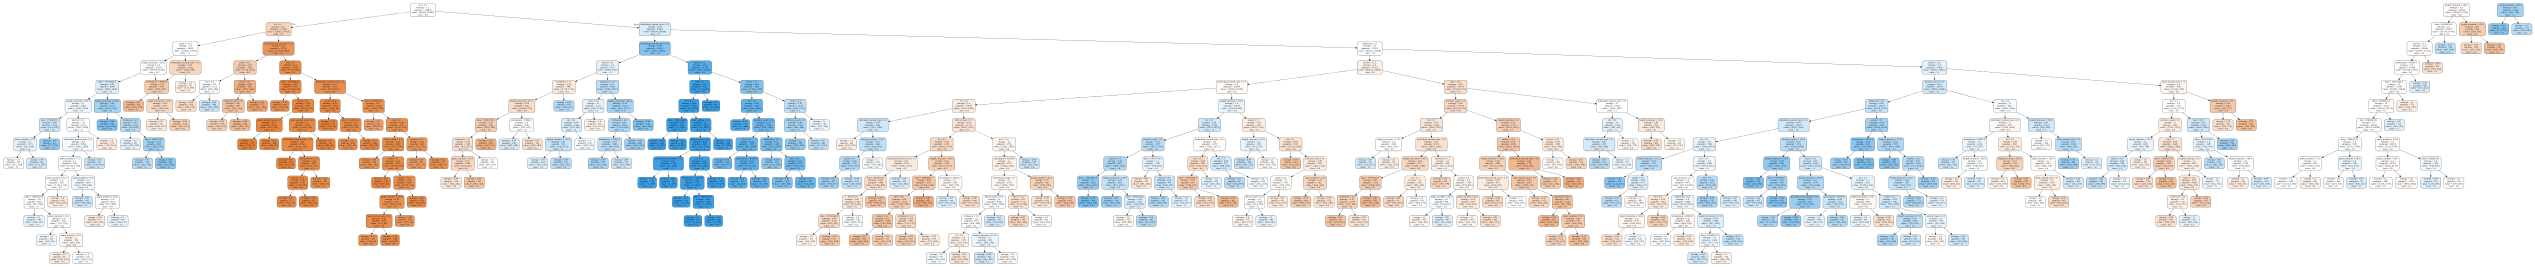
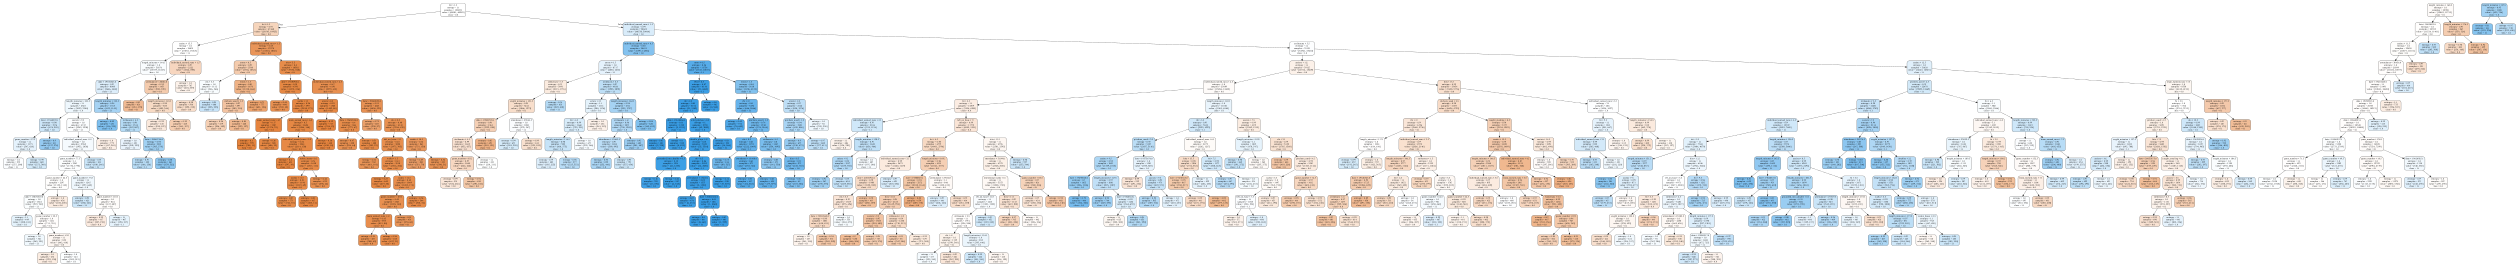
node "entropy = 0.7": removed
